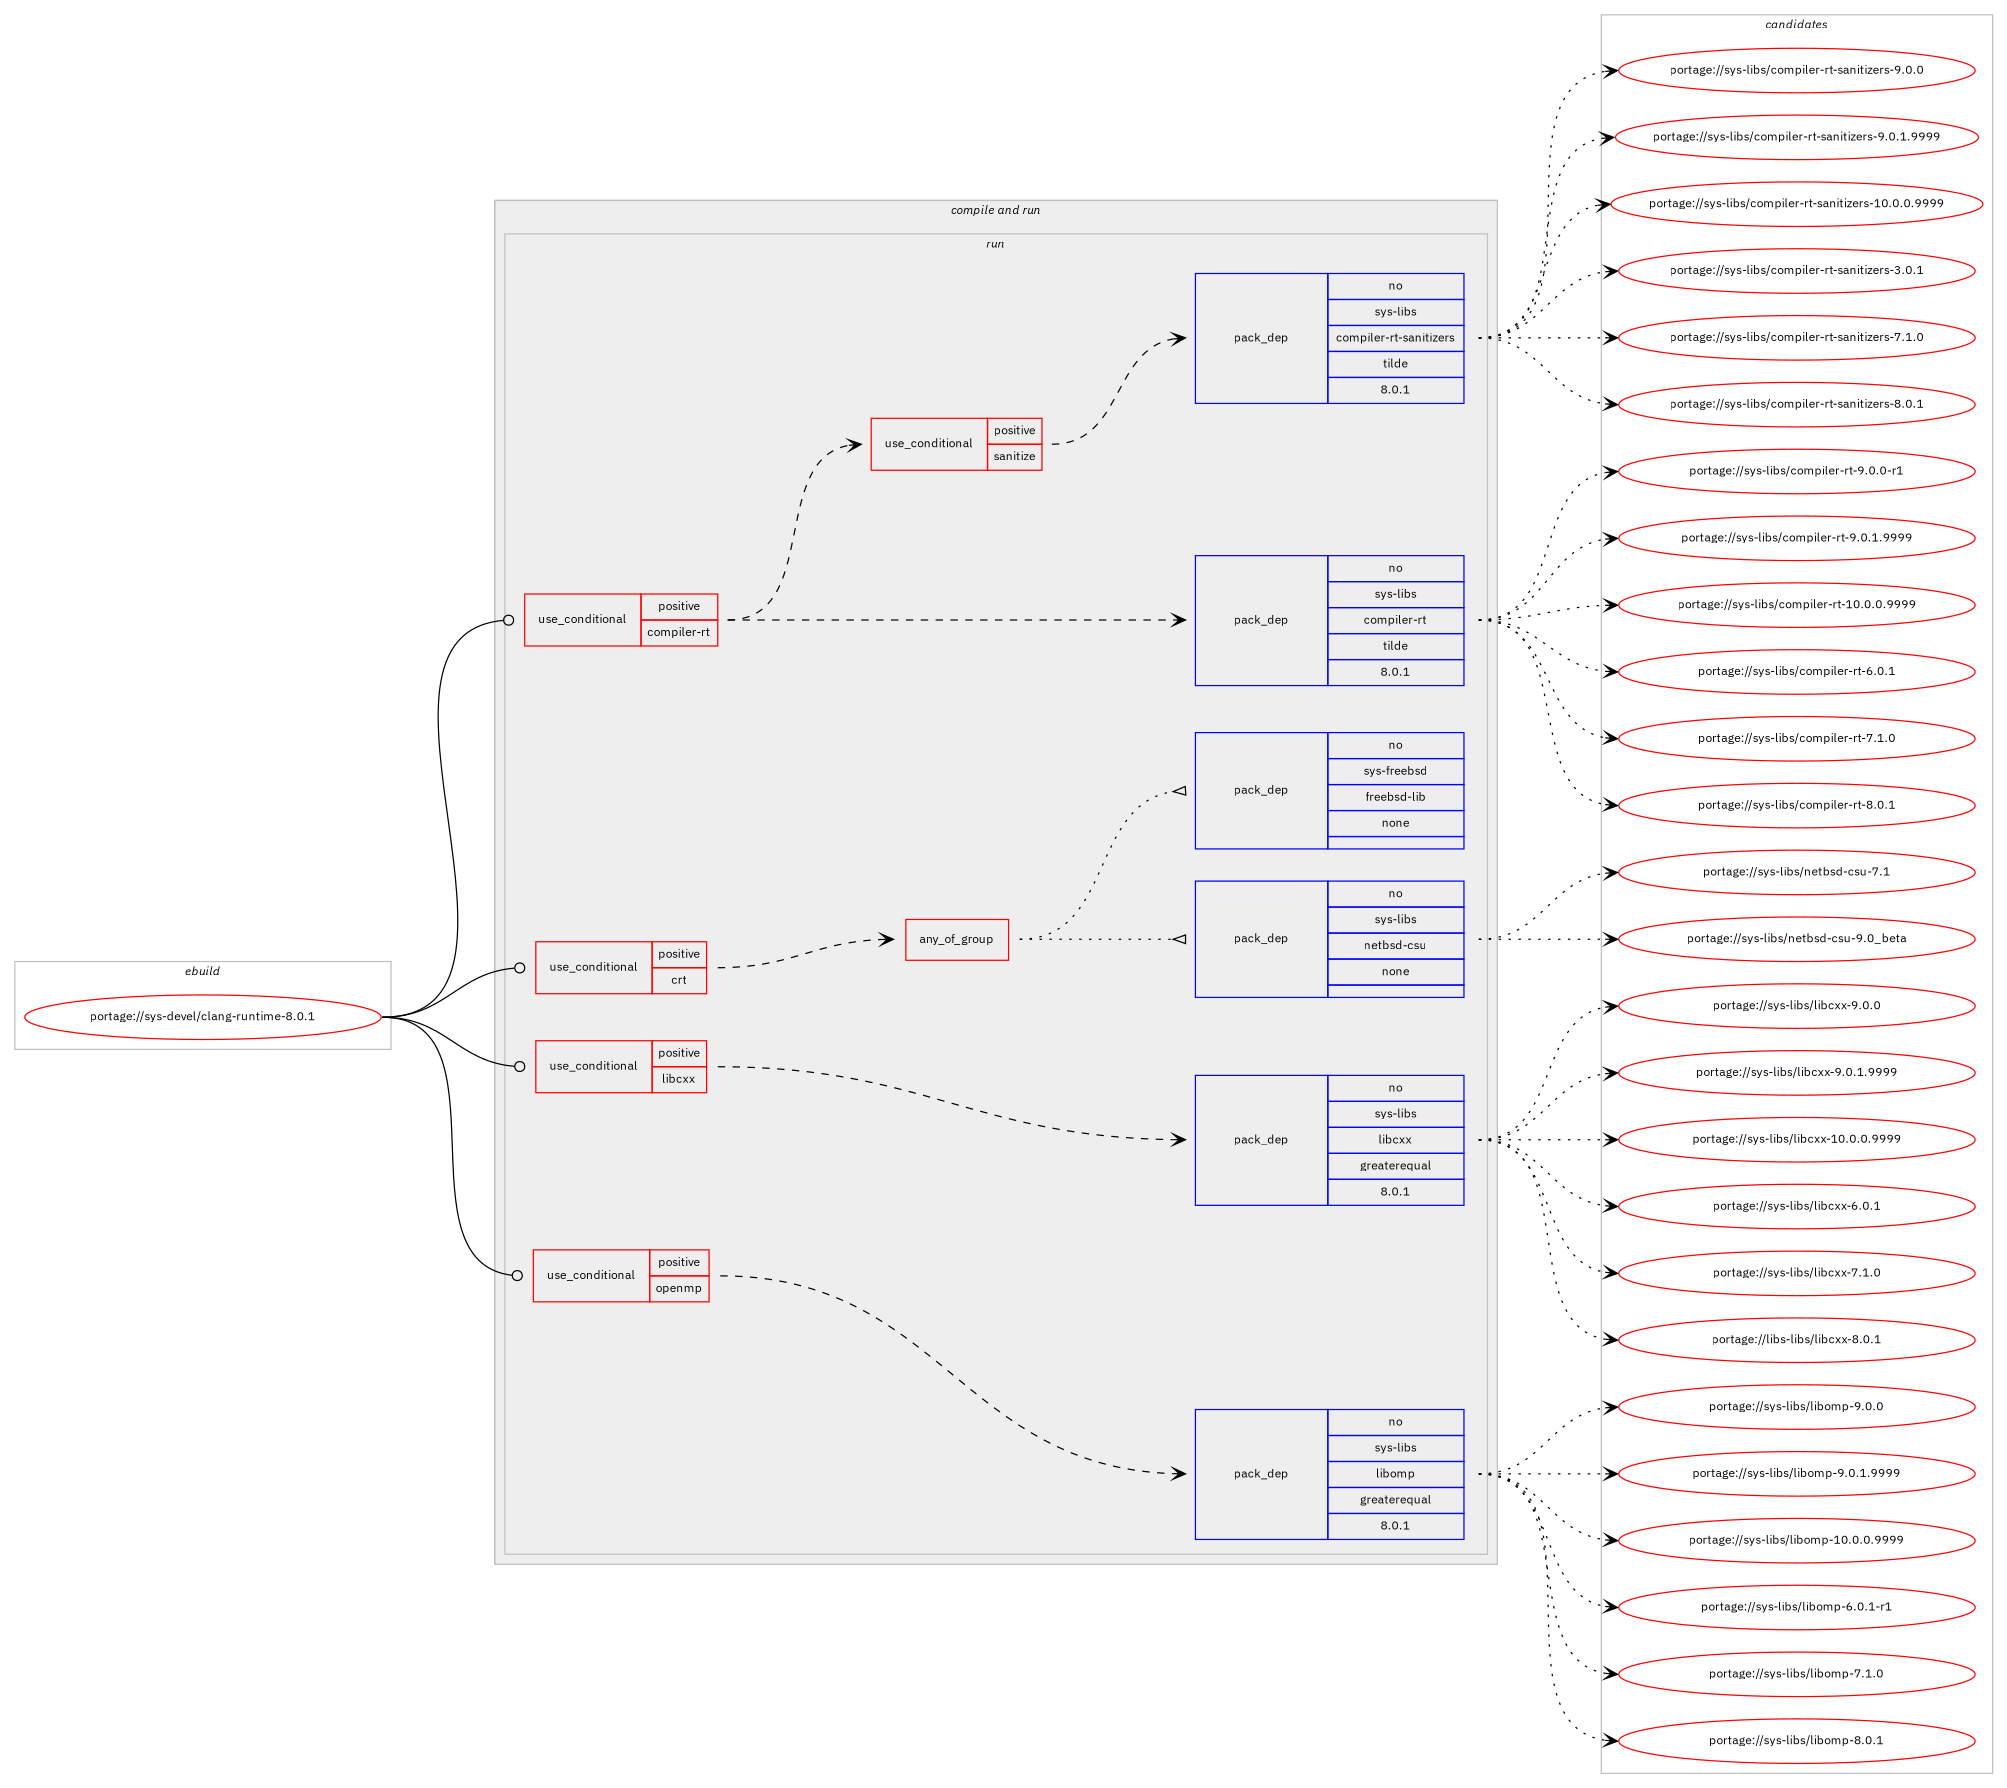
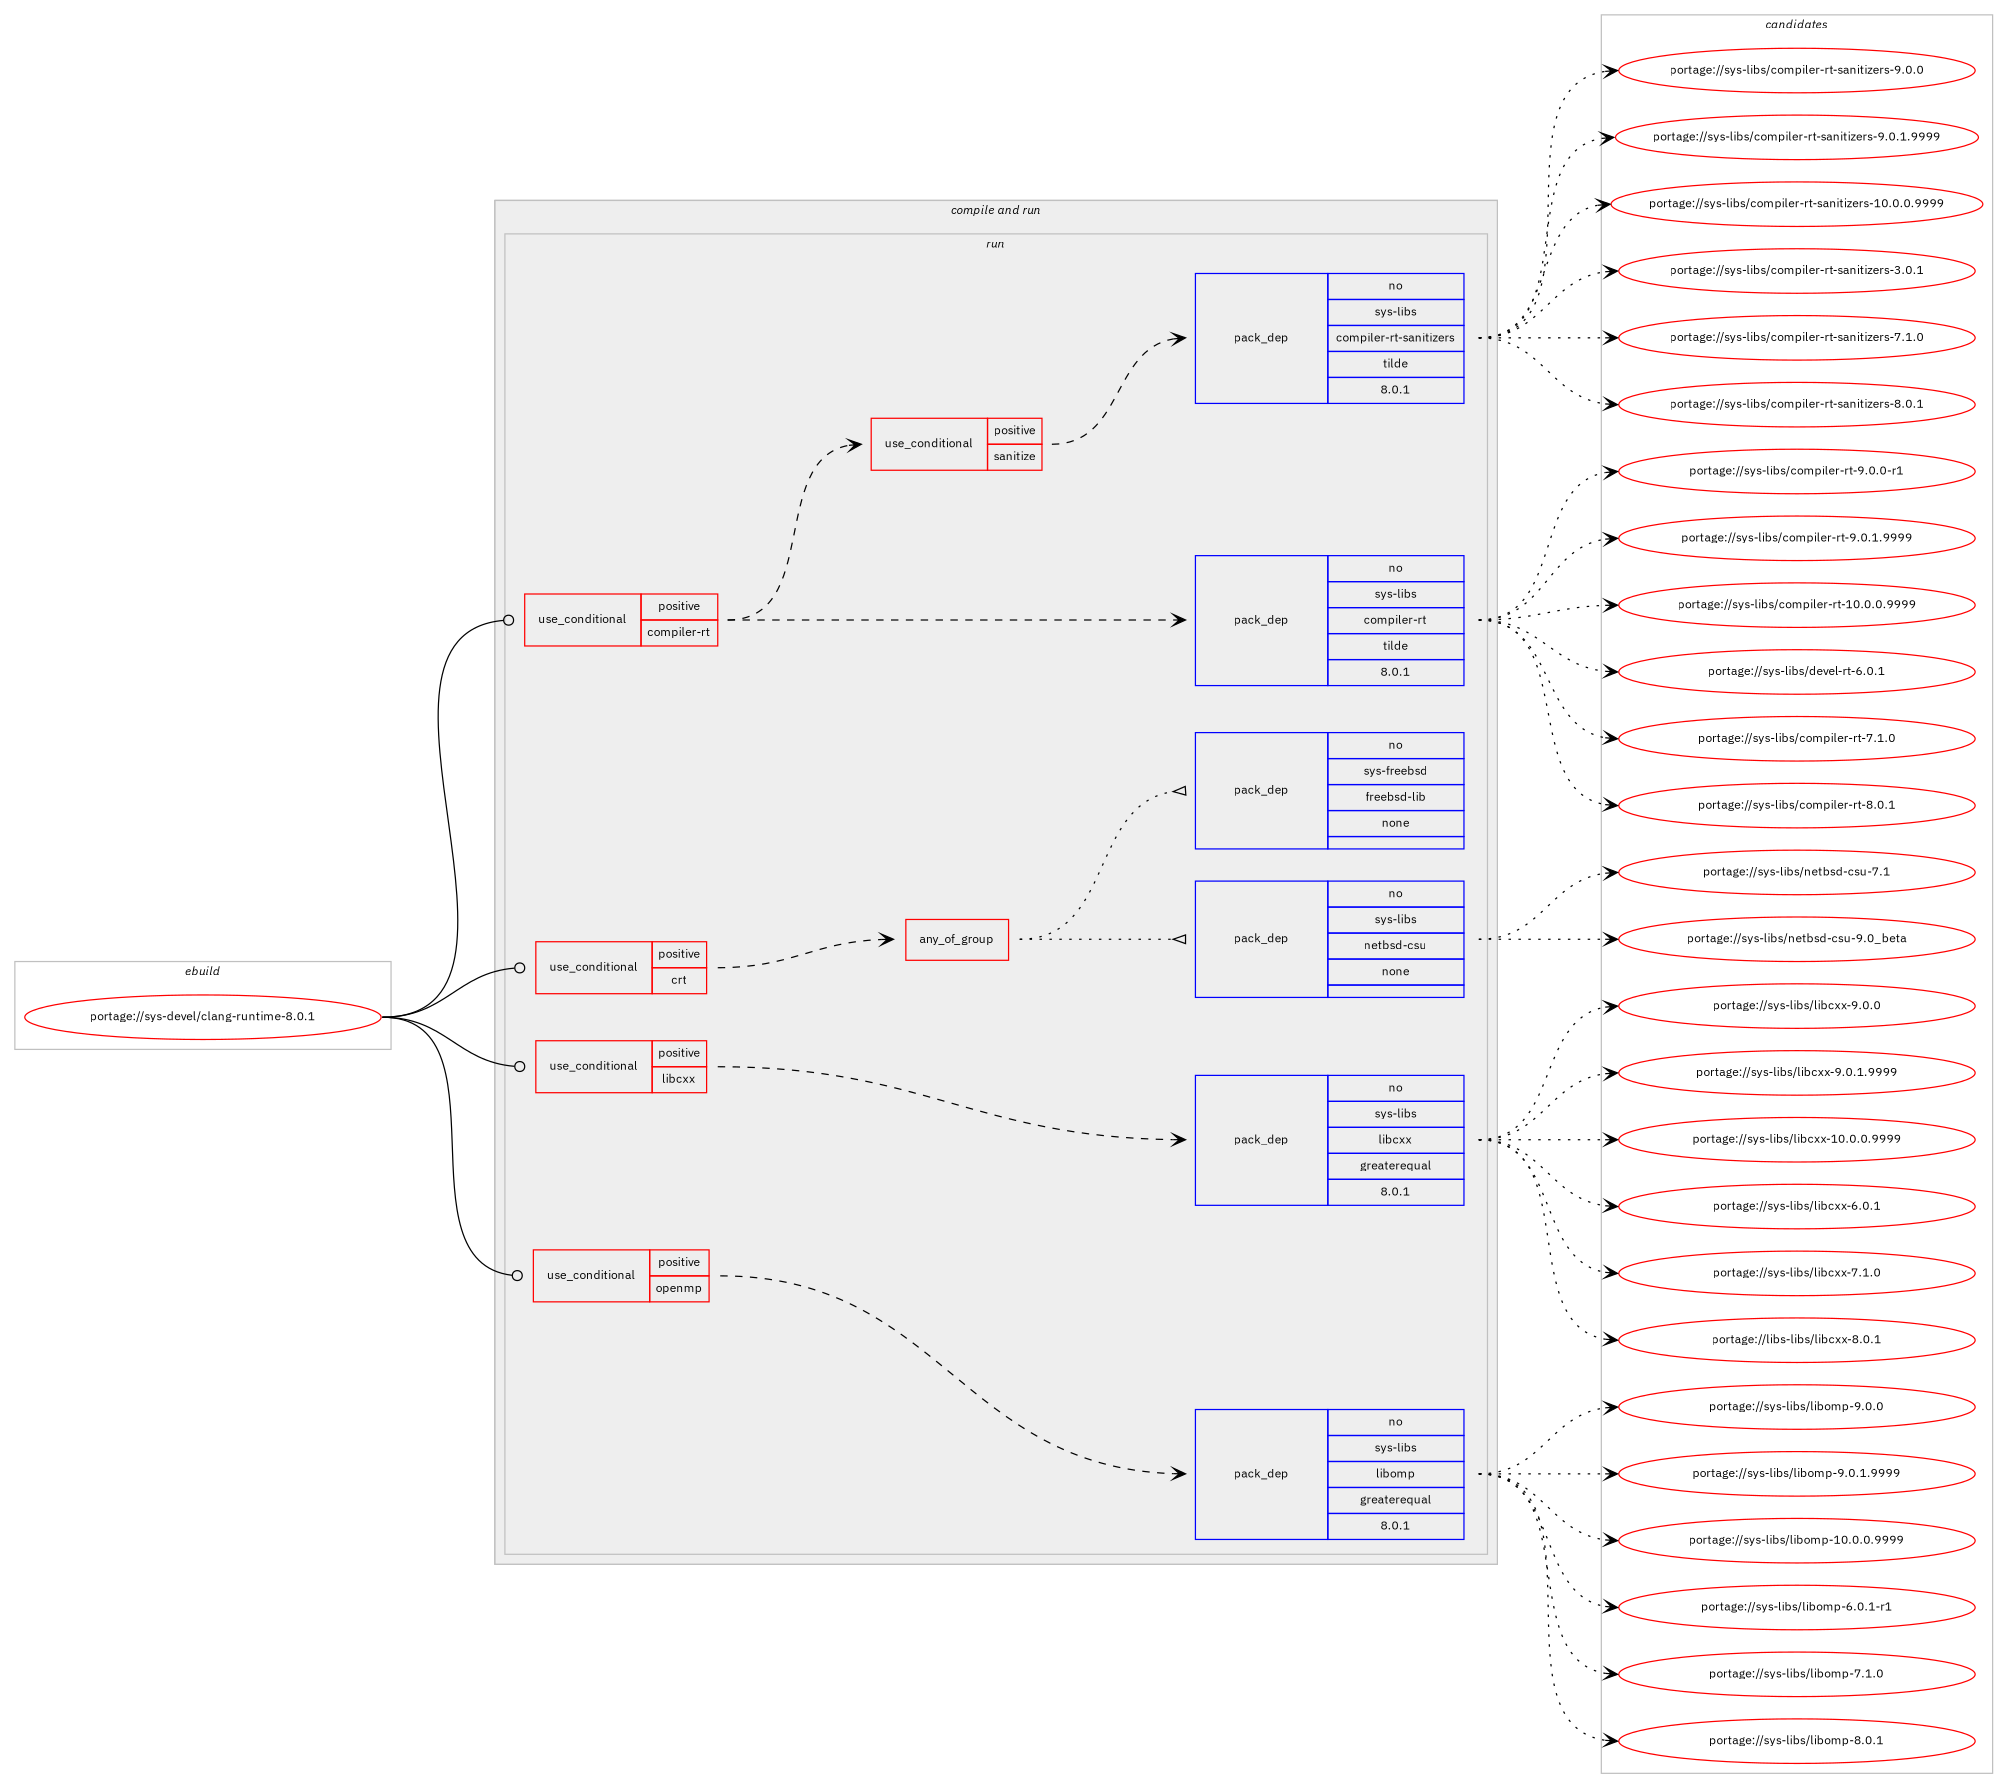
node "portage://sys-libs/compiler-rt-6.0.1": label "portage://sys-libs/compiler-rt-6.0.1" -> "portage://sys-libs/devel-rt-6.0.1"
